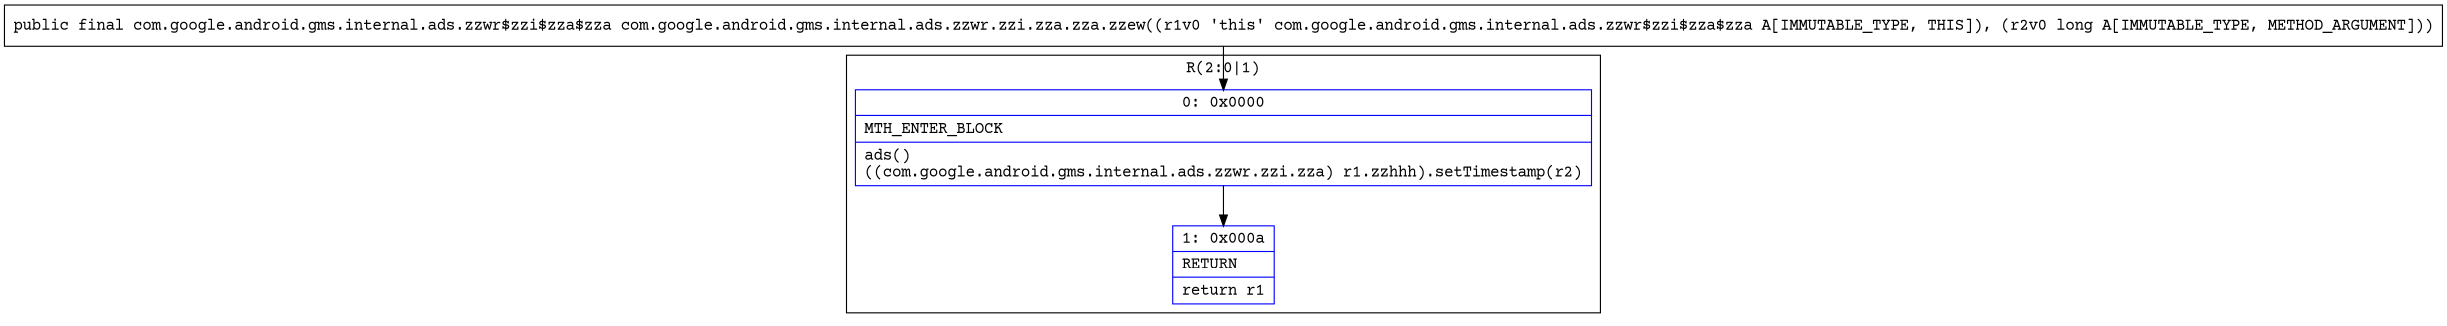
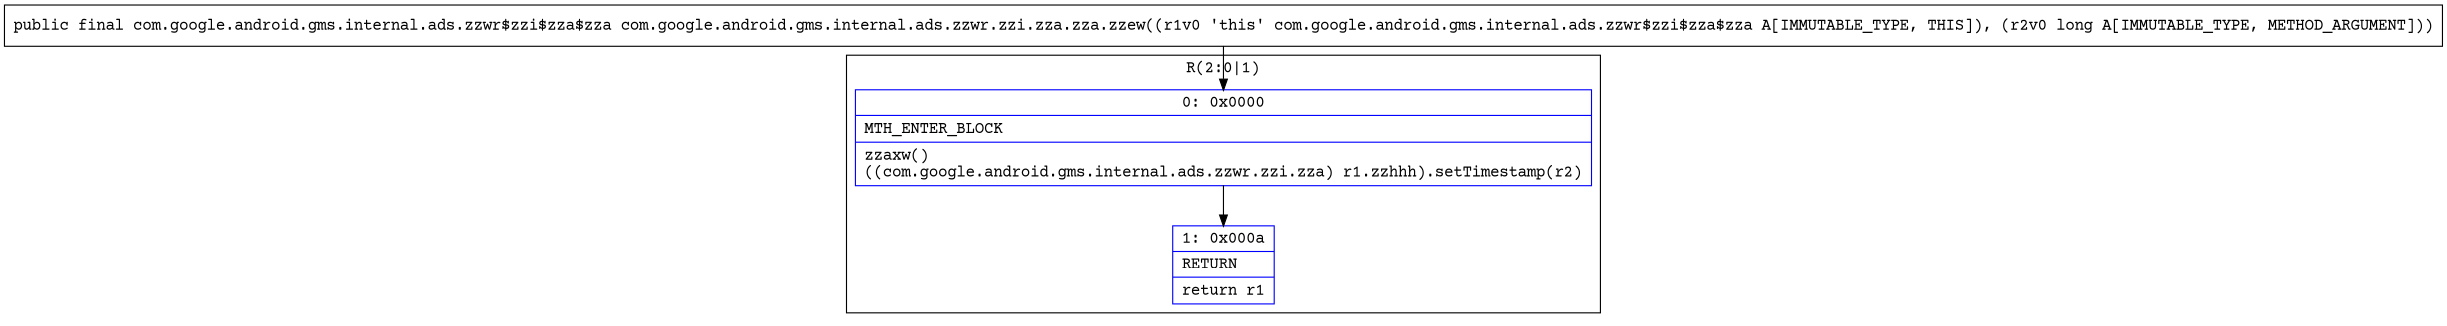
node "0: 0x0000": text "ads()" -> "zzaxw()"
